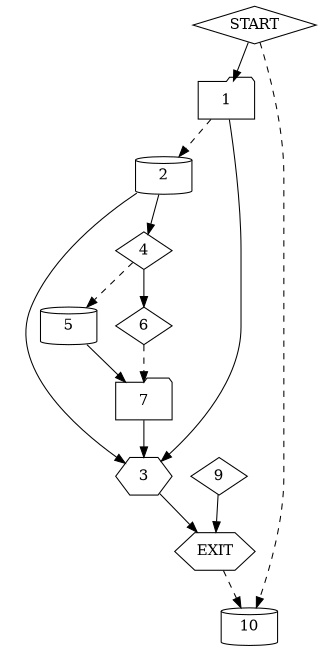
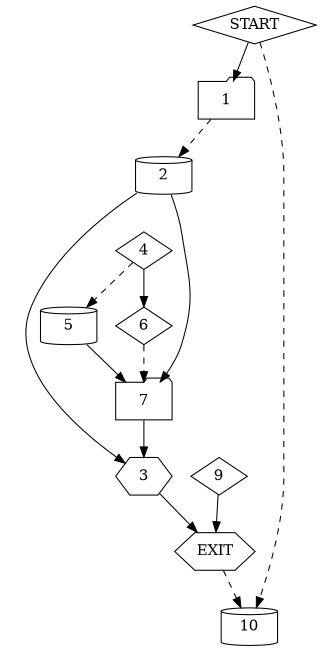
edge "2" -> "4": now "2" -> "7"
edge "1" -> "3": removed
